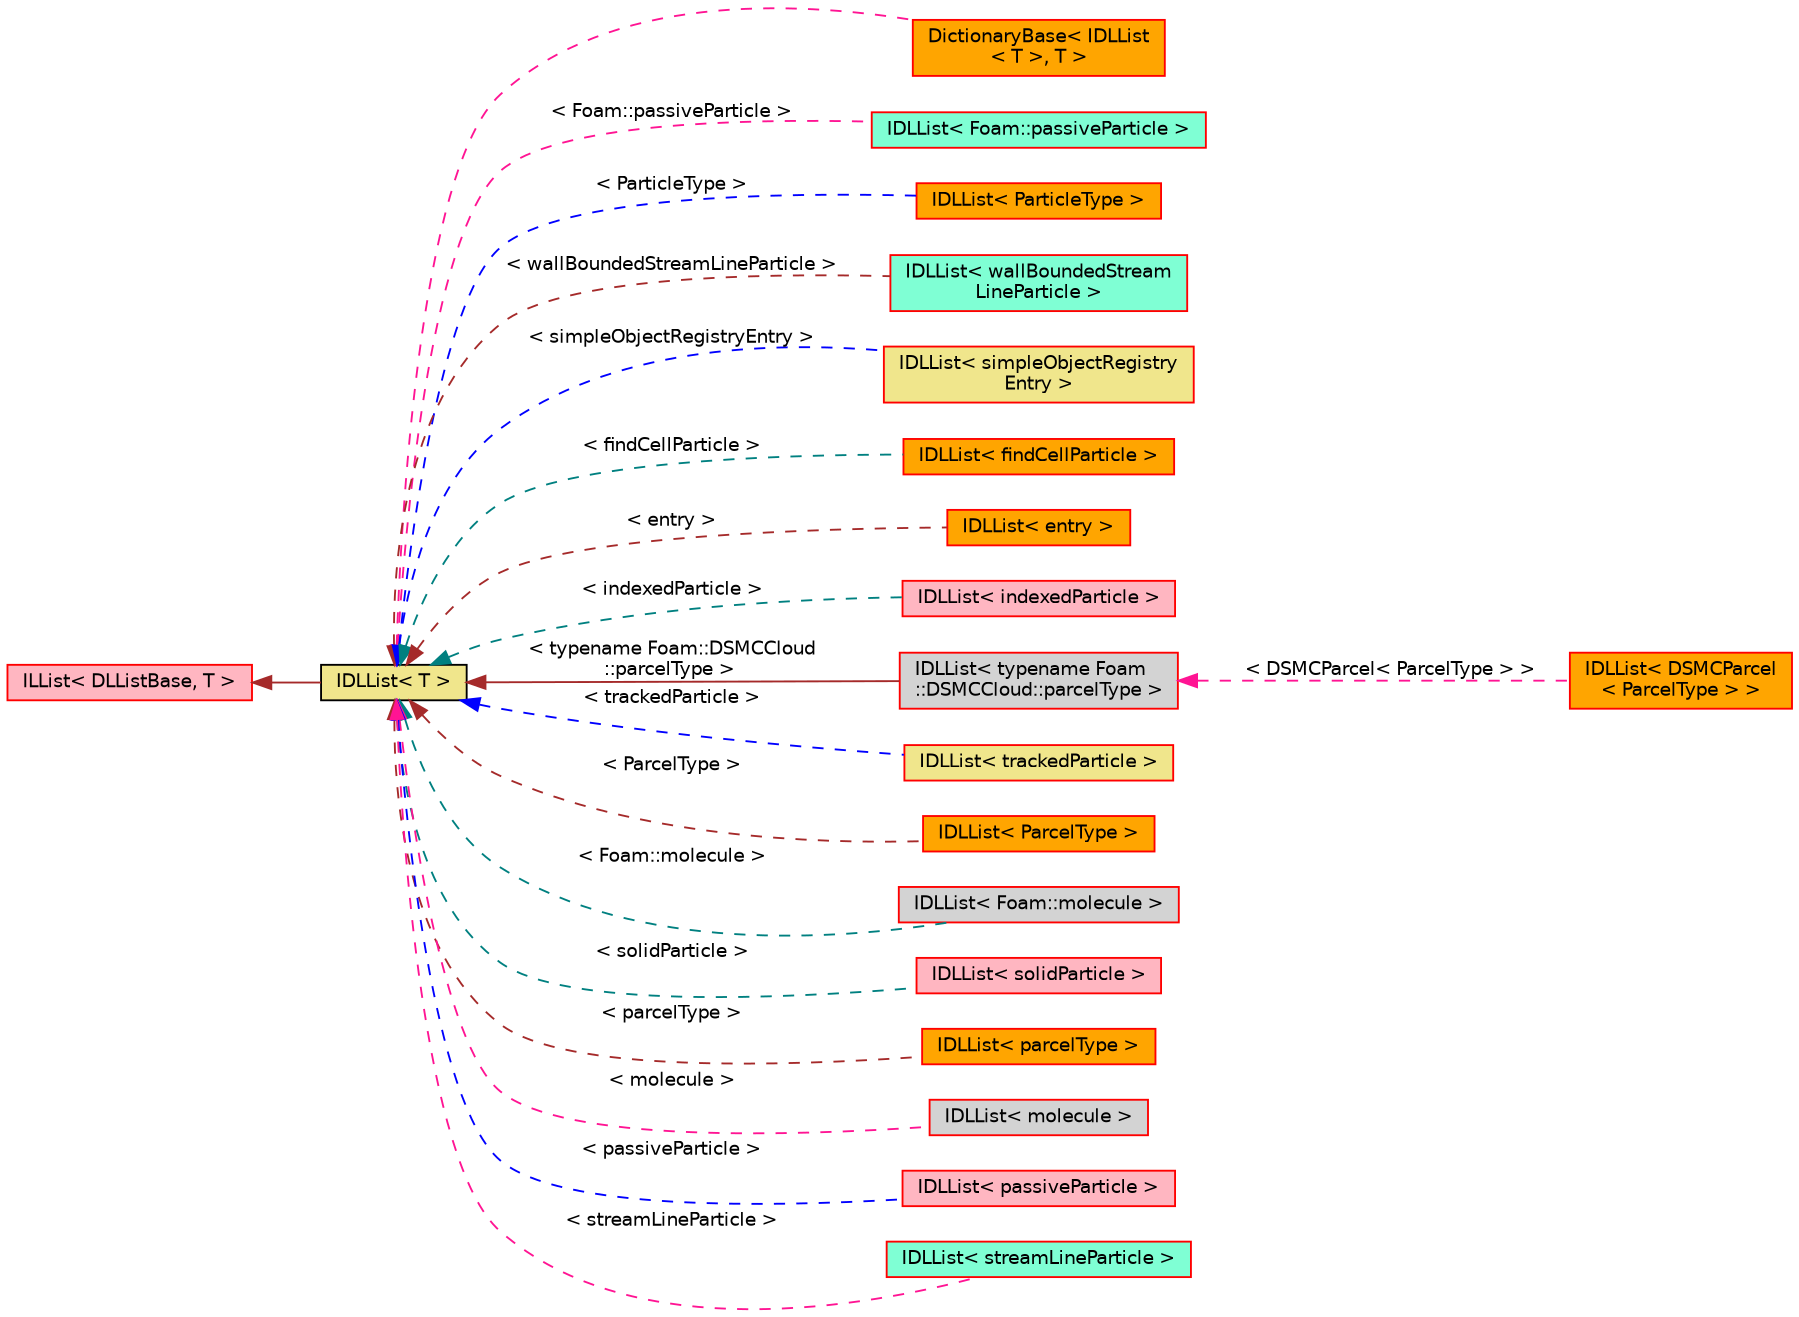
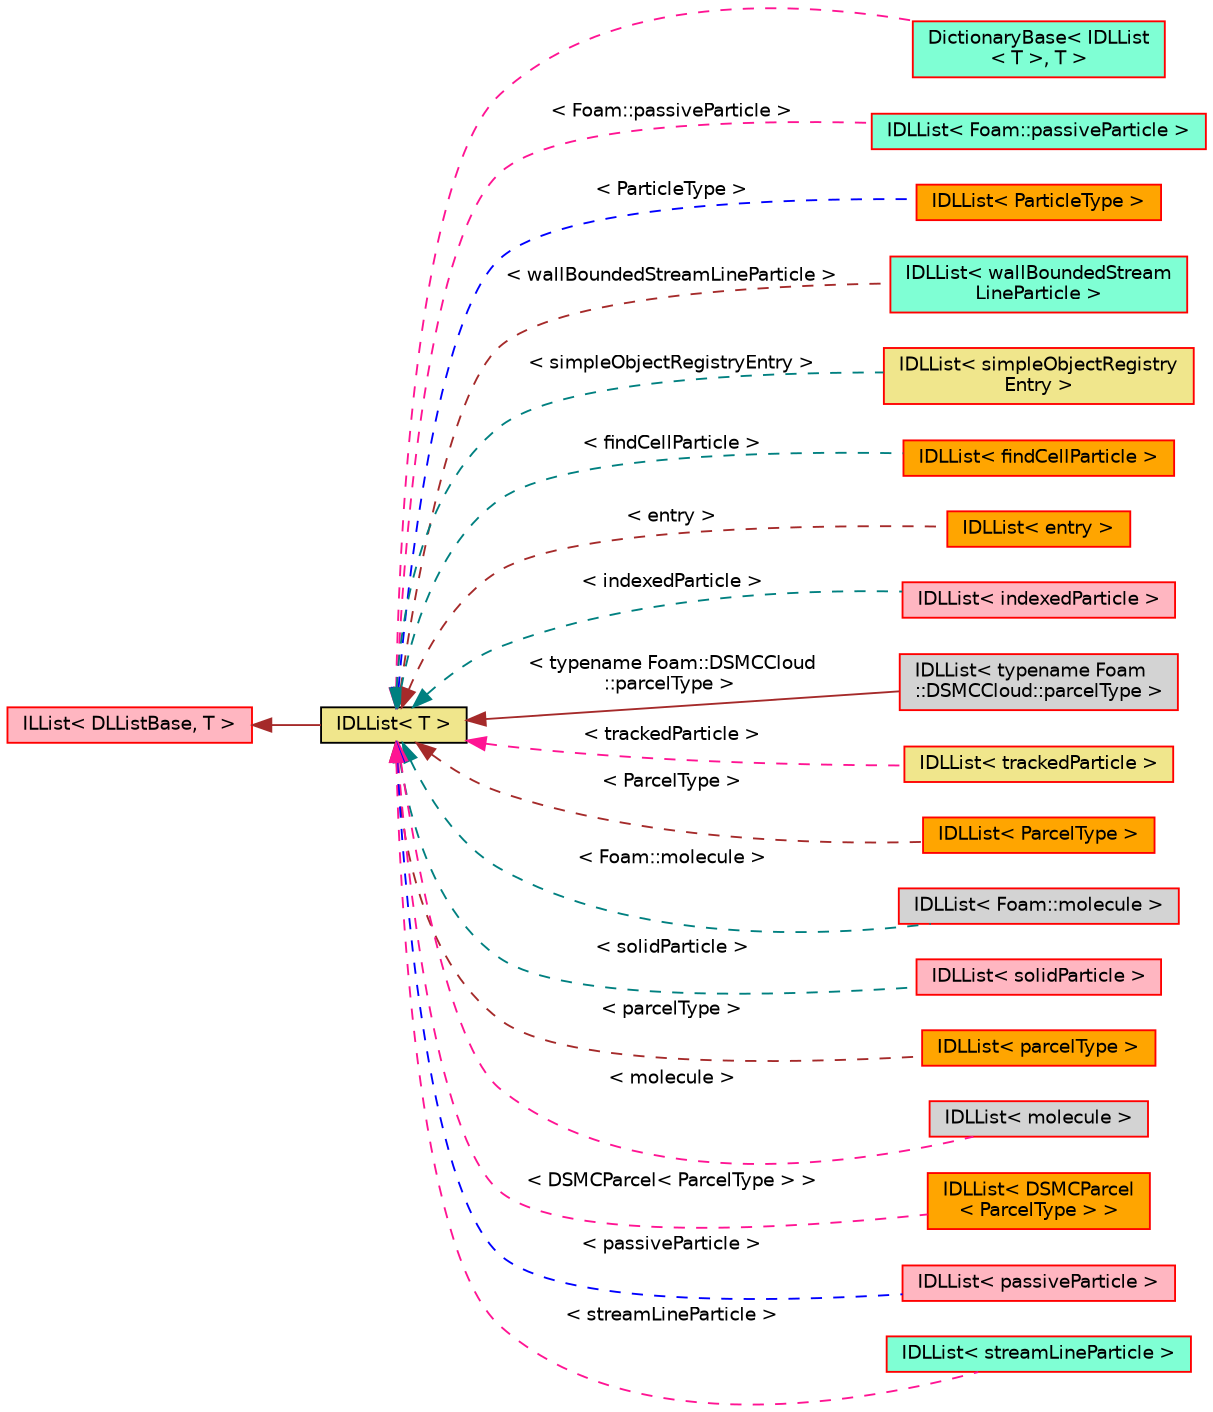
node "DictionaryBase< IDLList < T >, T >": fillcolor orange -> aquamarine
edge "IDLList< simpleObjectRegistry Entry >" -> "IDLList< T >": color blue -> teal
edge "IDLList< DSMCParcel < ParcelType > >" -> "IDLList< typename Foam ::DSMCCloud::parcelType >": now "IDLList< DSMCParcel < ParcelType > >" -> "IDLList< T >"
edge "IDLList< trackedParticle >" -> "IDLList< T >": color blue -> deeppink
